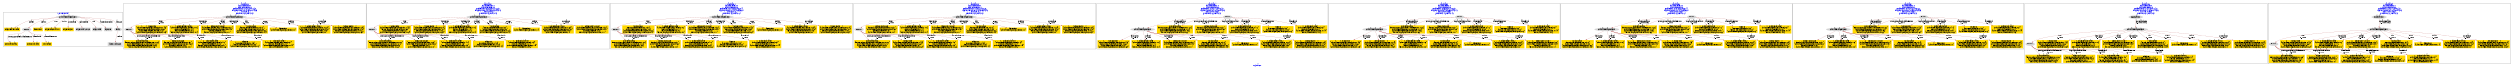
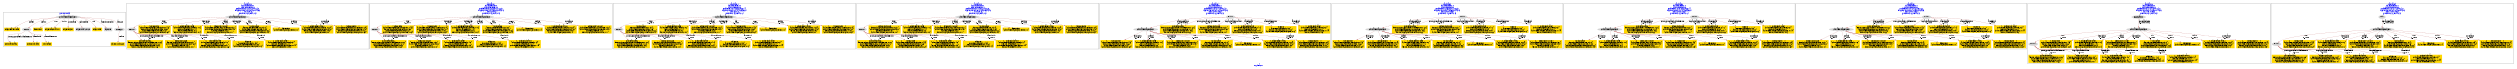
node "Organization1": label "Organization1" -> "Link1"
node "Object Title": fillcolor lightgray -> gold
node "Birth2": label "Birth2" -> "Concept2"
node "Object Work Type": fillcolor lightgray -> gold
